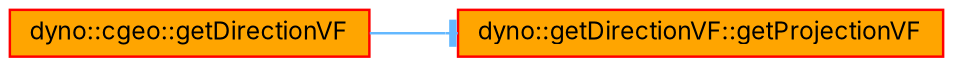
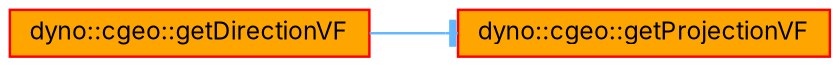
node "dyno::getDirectionVF::getProjectionVF": label "dyno::getDirectionVF::getProjectionVF" -> "dyno::cgeo::getProjectionVF"
